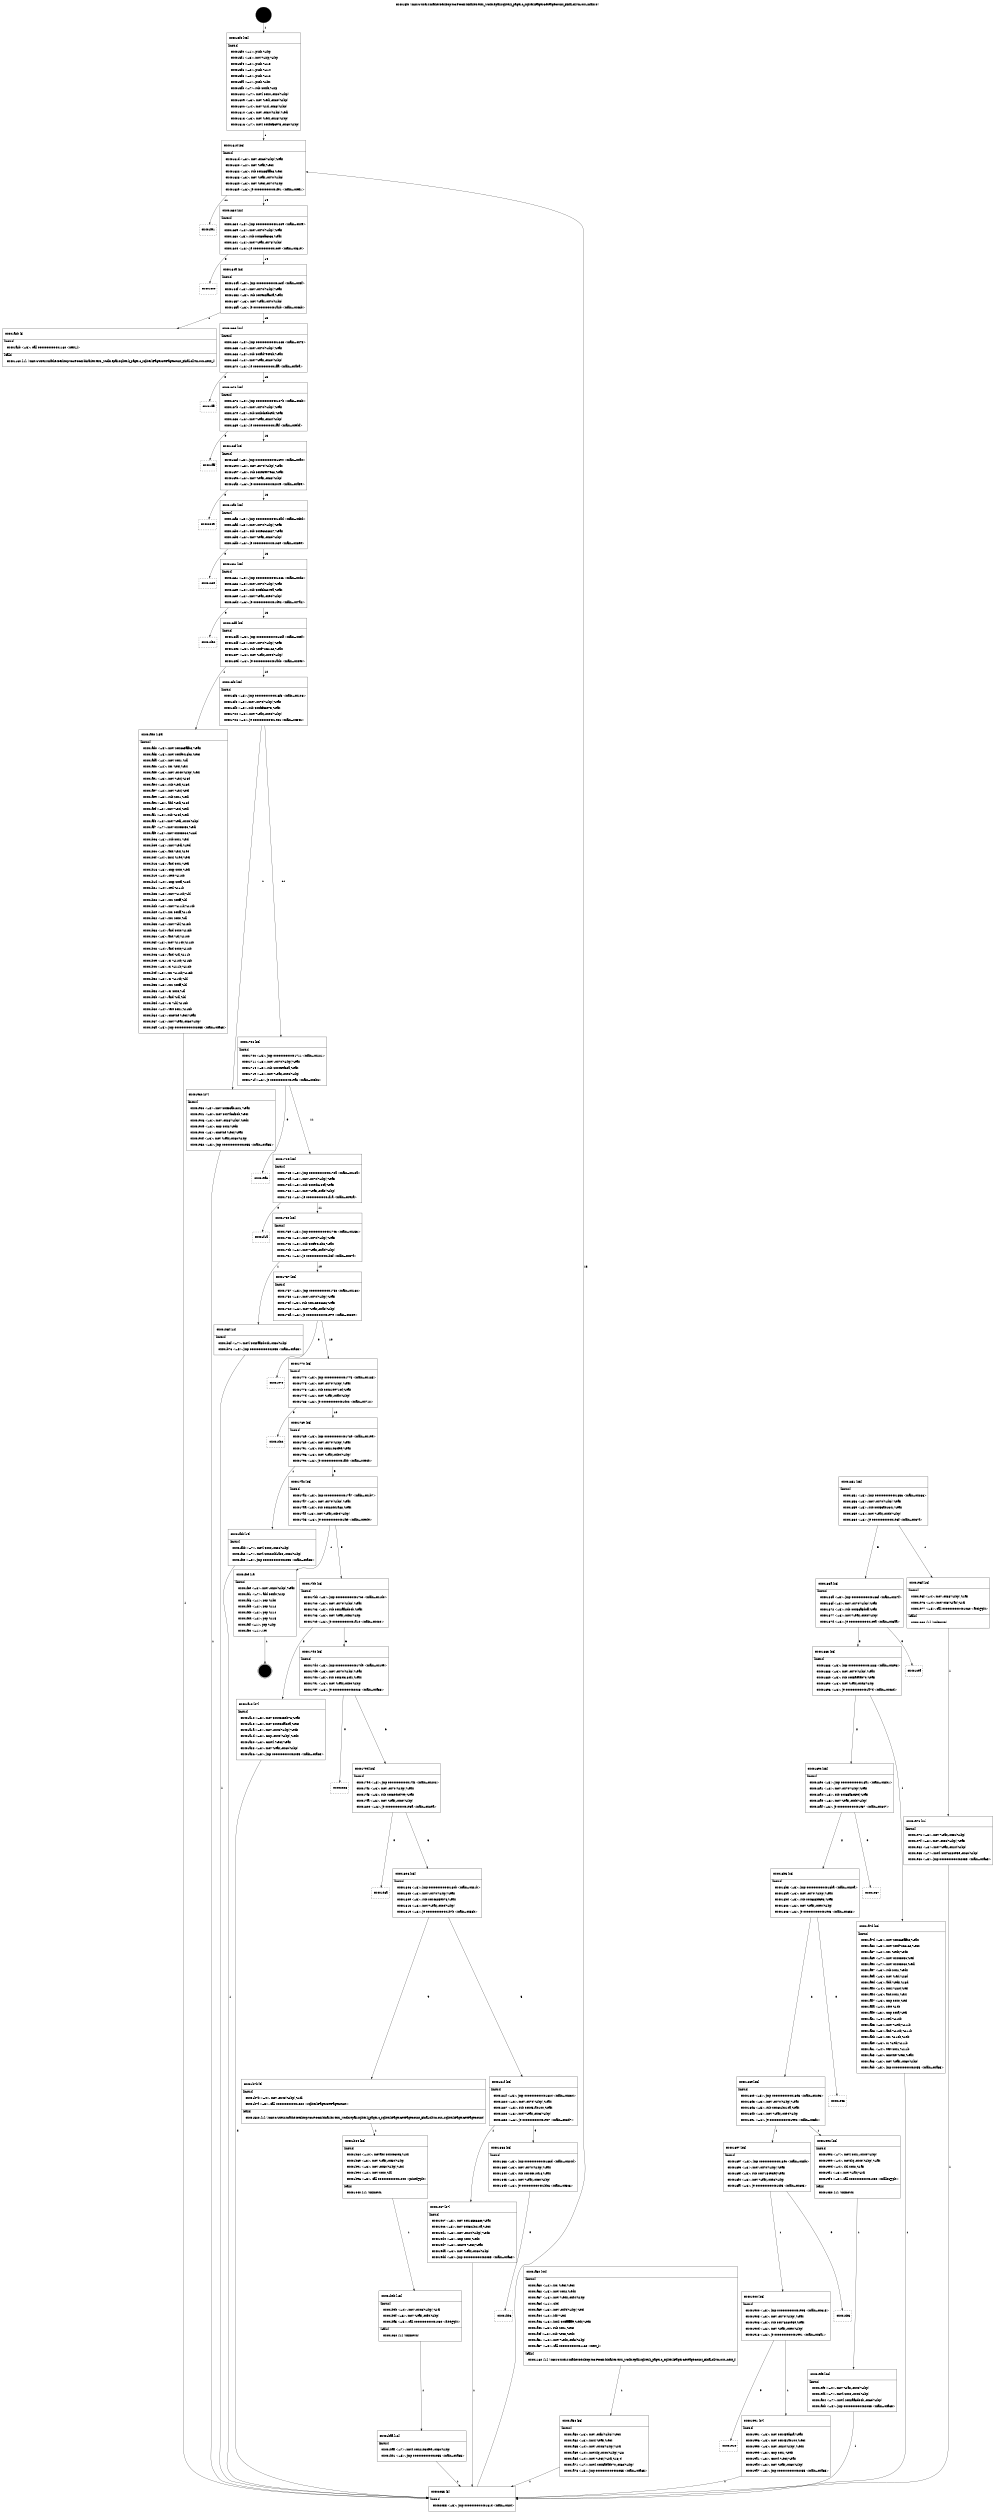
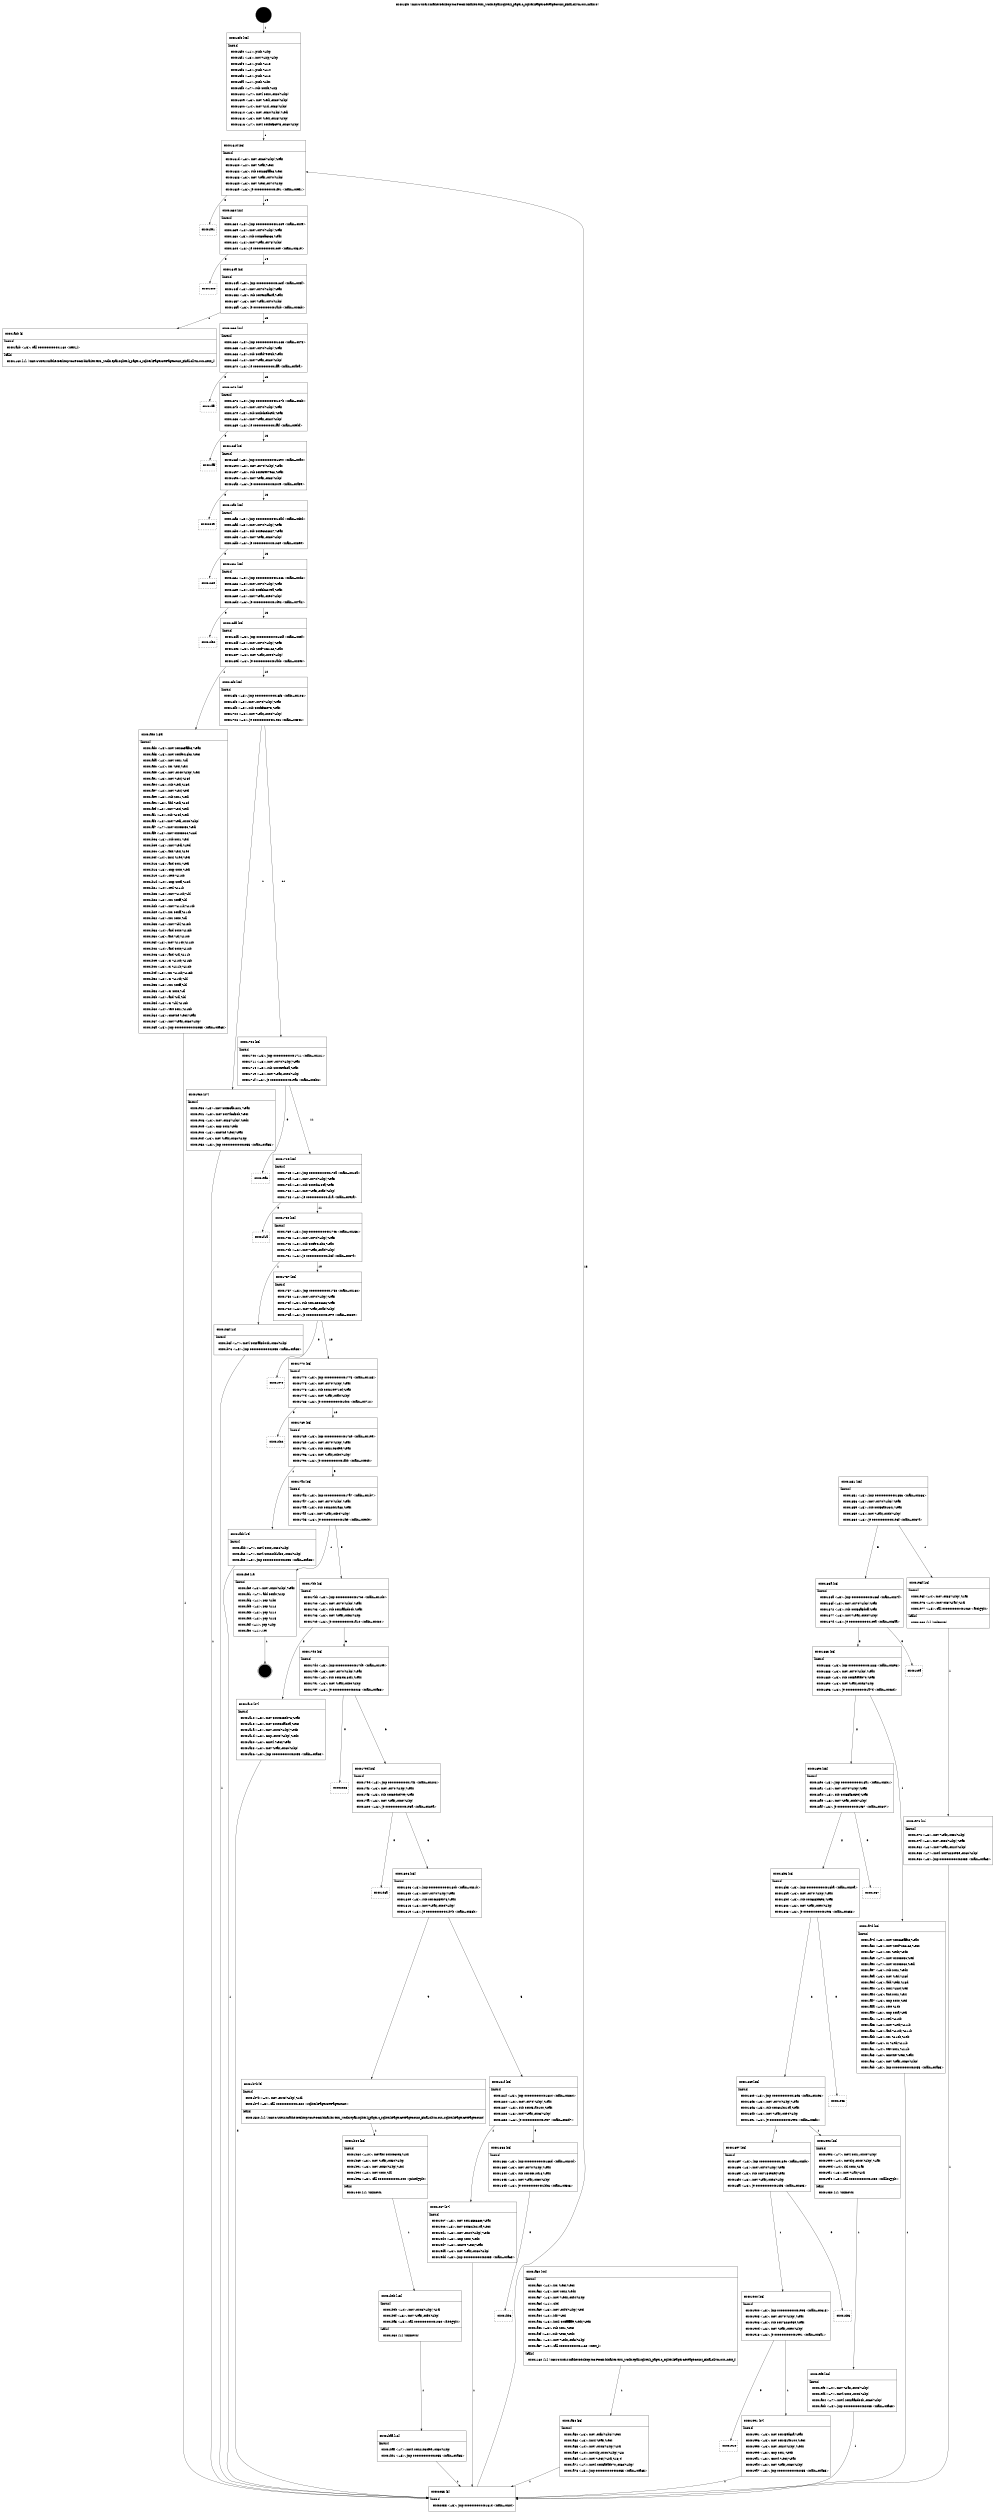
edge "0x40161d [23]" -> "0x401fe1": label " 11" -> " 0"
